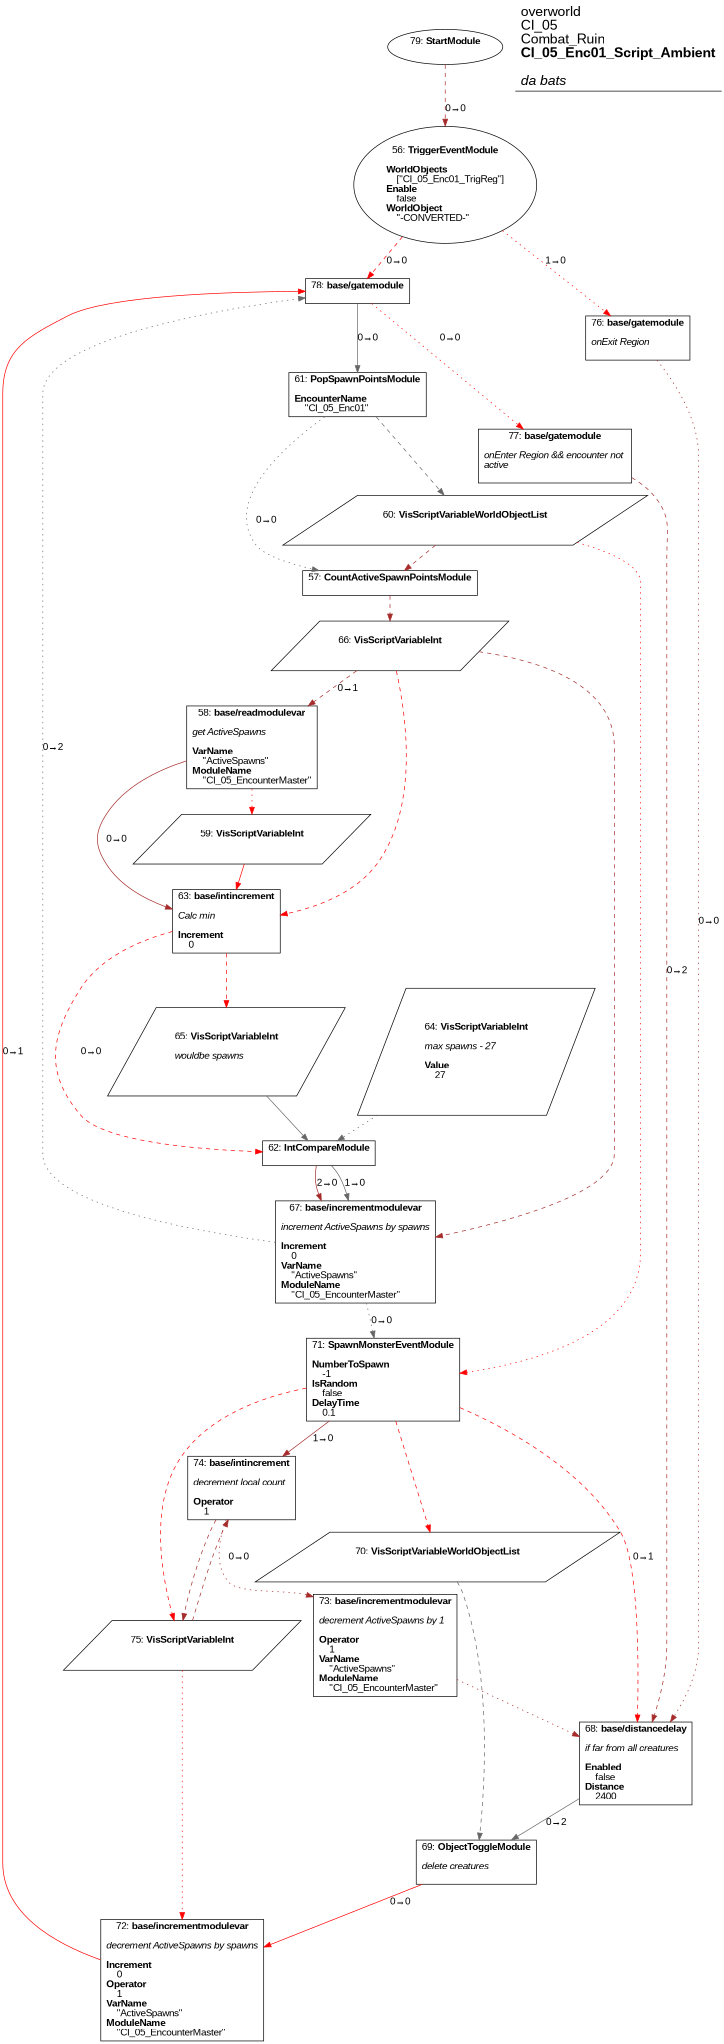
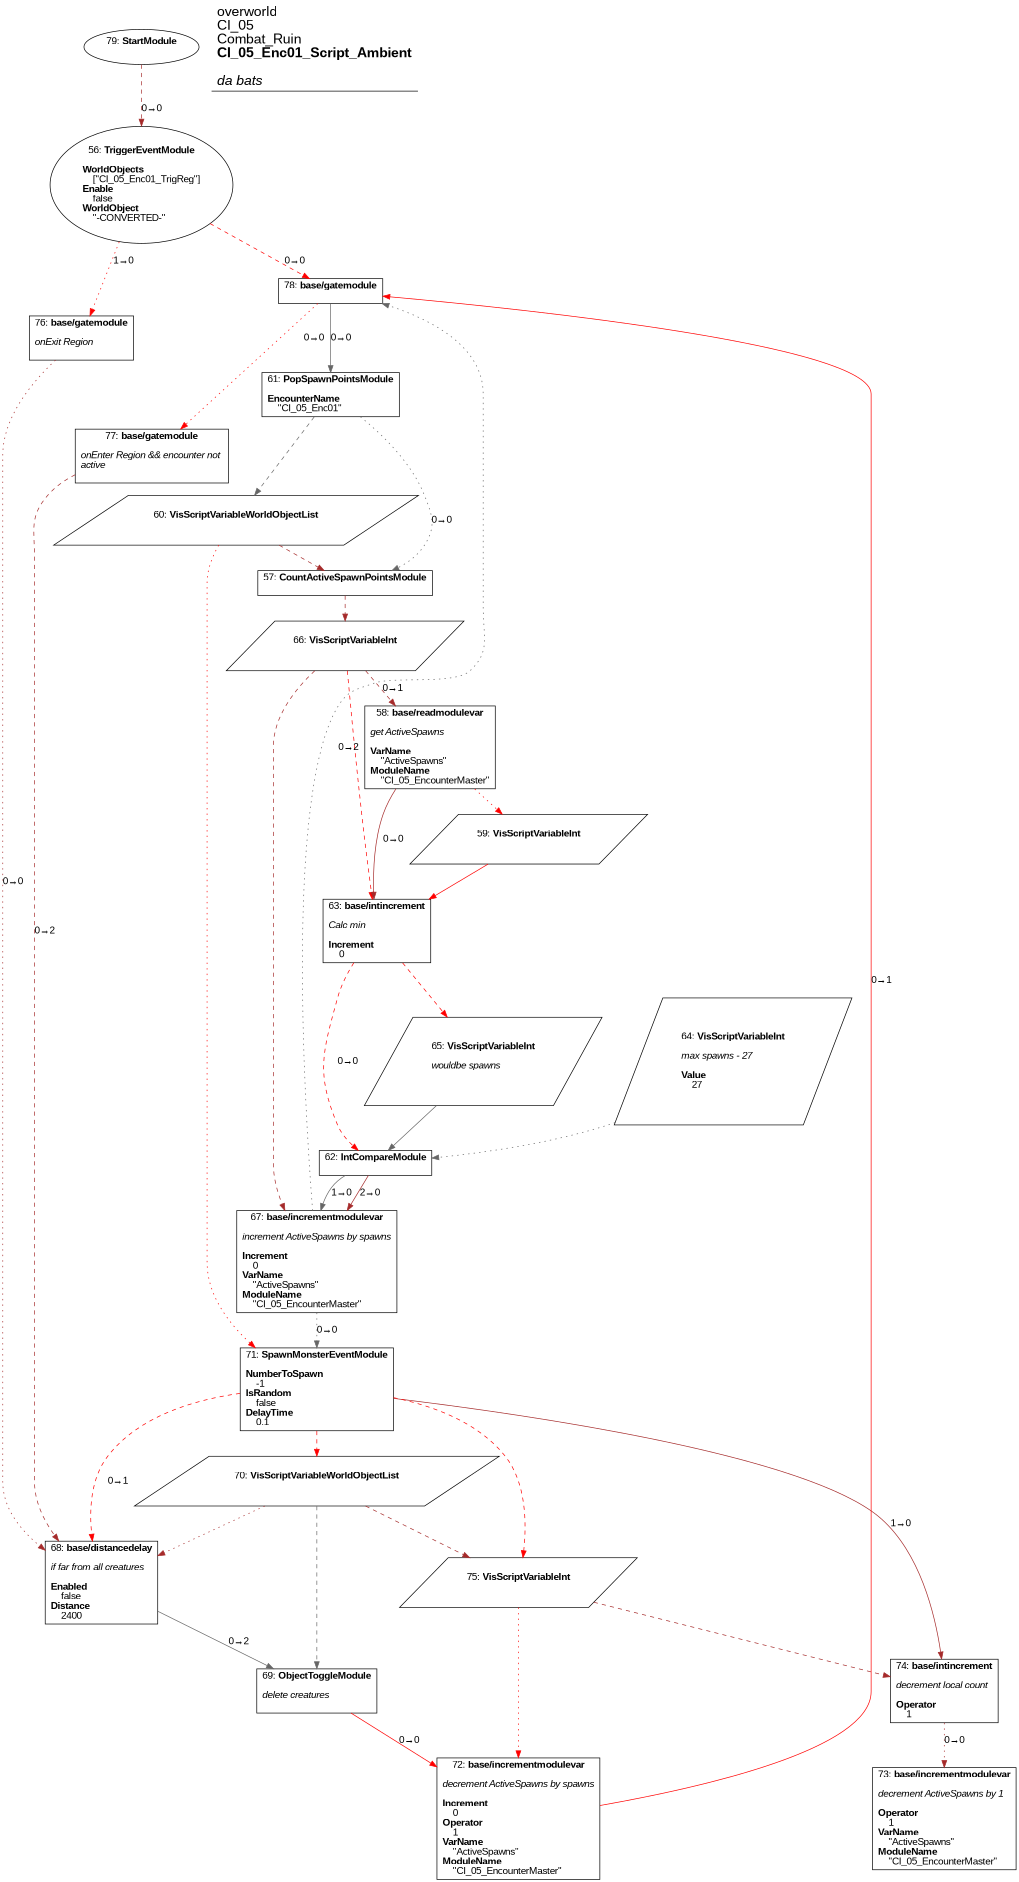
edge "74:" -> "75:": now "70:" -> "75:"
edge "73:" -> "68:": now "70:" -> "68:"
